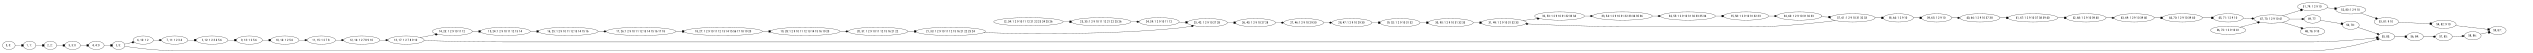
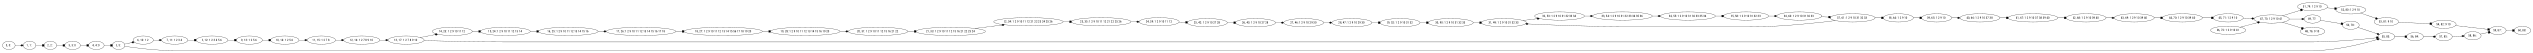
edge "47, 73: 1 2 9 10 41" -> "48, 76: 9 10": arrowhead diamond -> box
node "60, 88:": added
edge "21, 33: 1 2 9 10 11 12 15 16 21 22 23 24" -> "25, 42: 1 2 9 10 27 28": now "21, 33: 1 2 9 10 11 12 15 16 21 22 23 24" -> "22, 34: 1 2 9 10 11 12 21 22 23 24 25 26"
edge "0, 0:" -> "1, 1:": arrowhead box -> diamond
